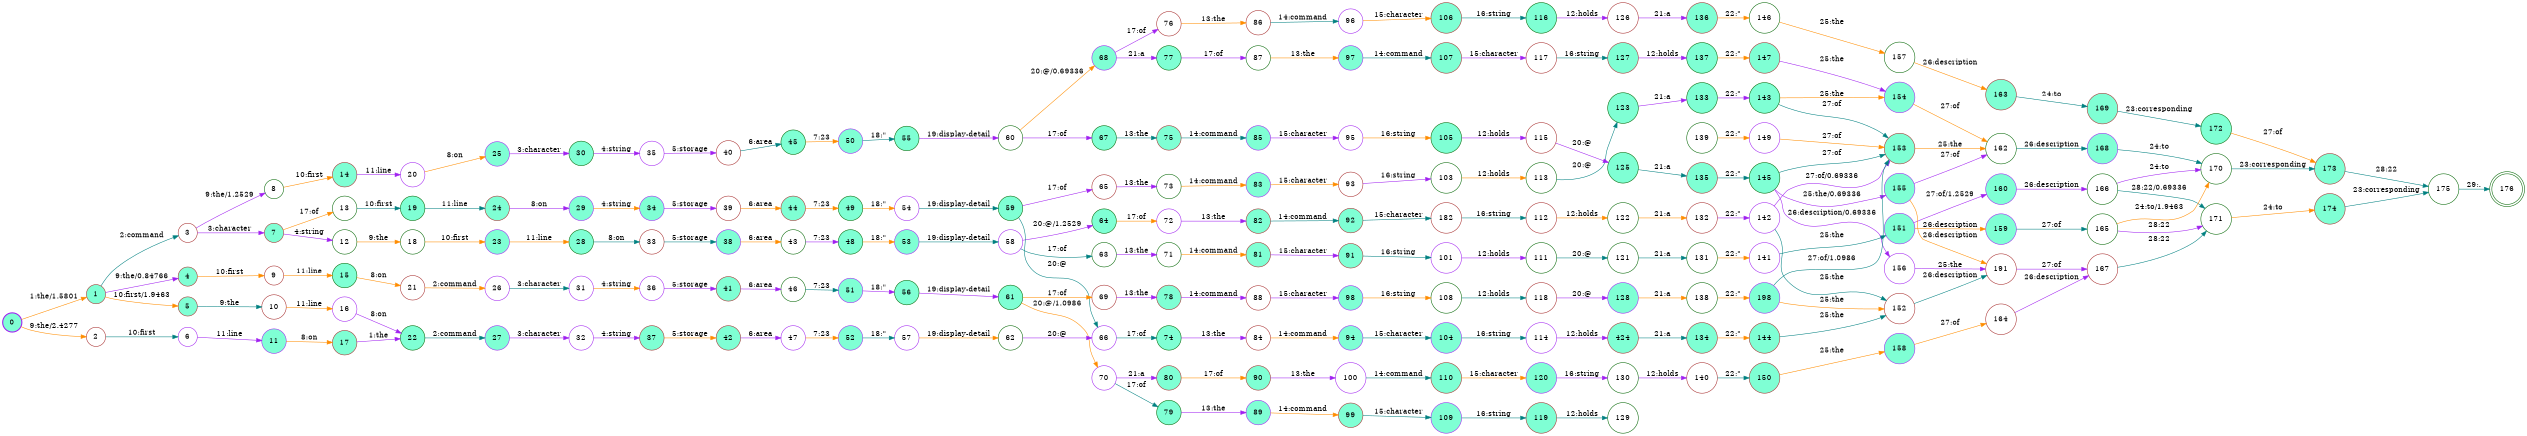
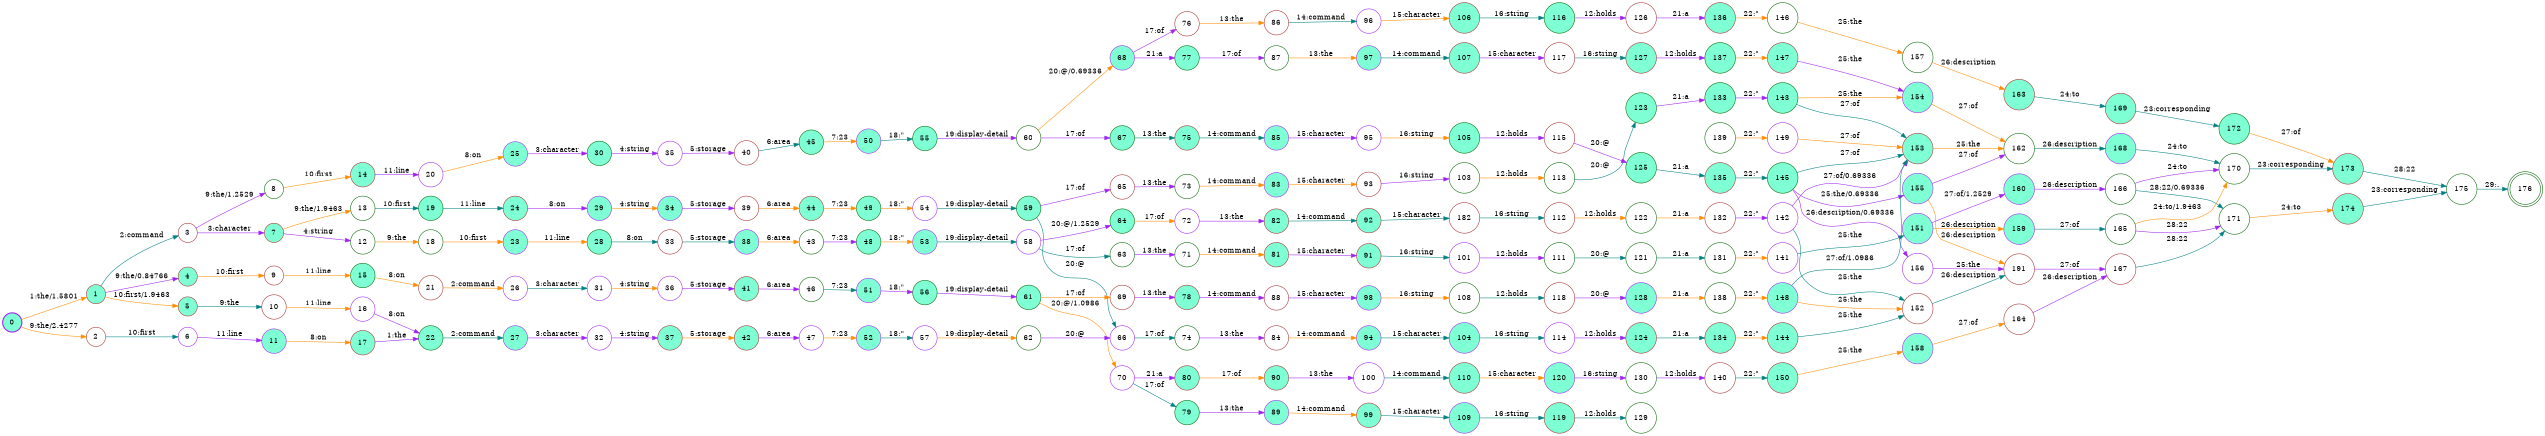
edge "7" -> "13": label "17:of" -> "9:the/1.9463"
node "198": label "198" -> "148"
node "74": fillcolor aquamarine -> white
node "424": label "424" -> "124"
